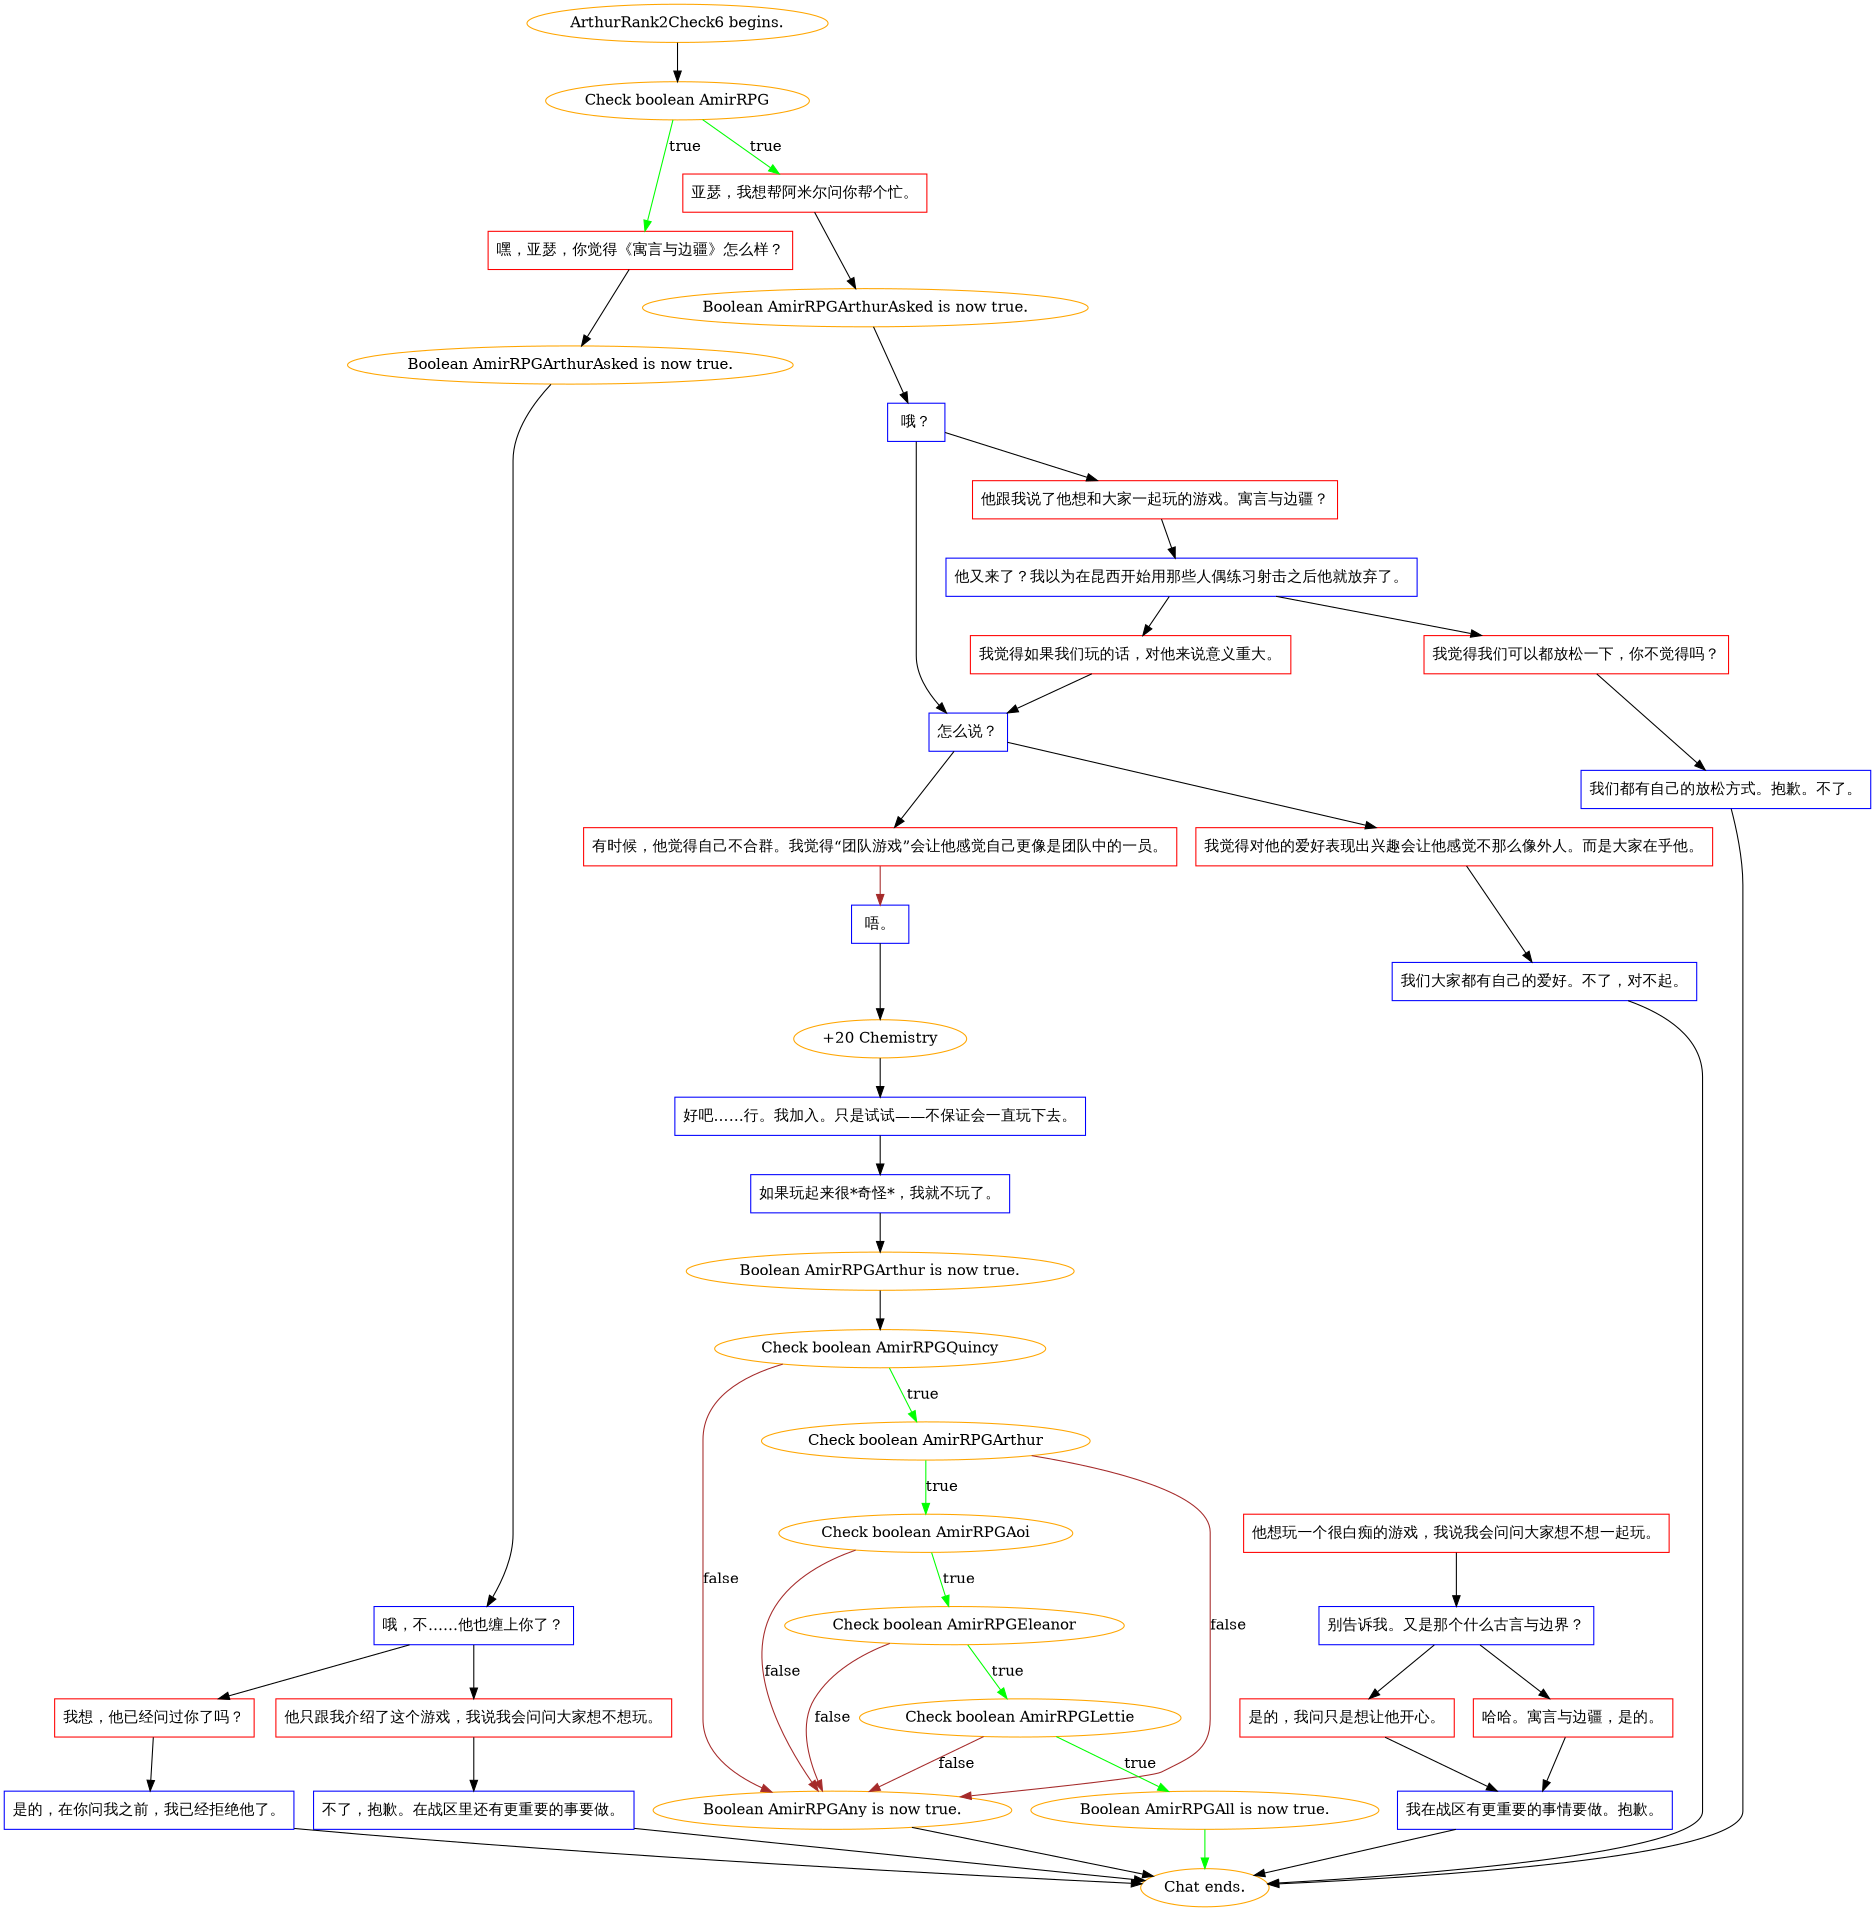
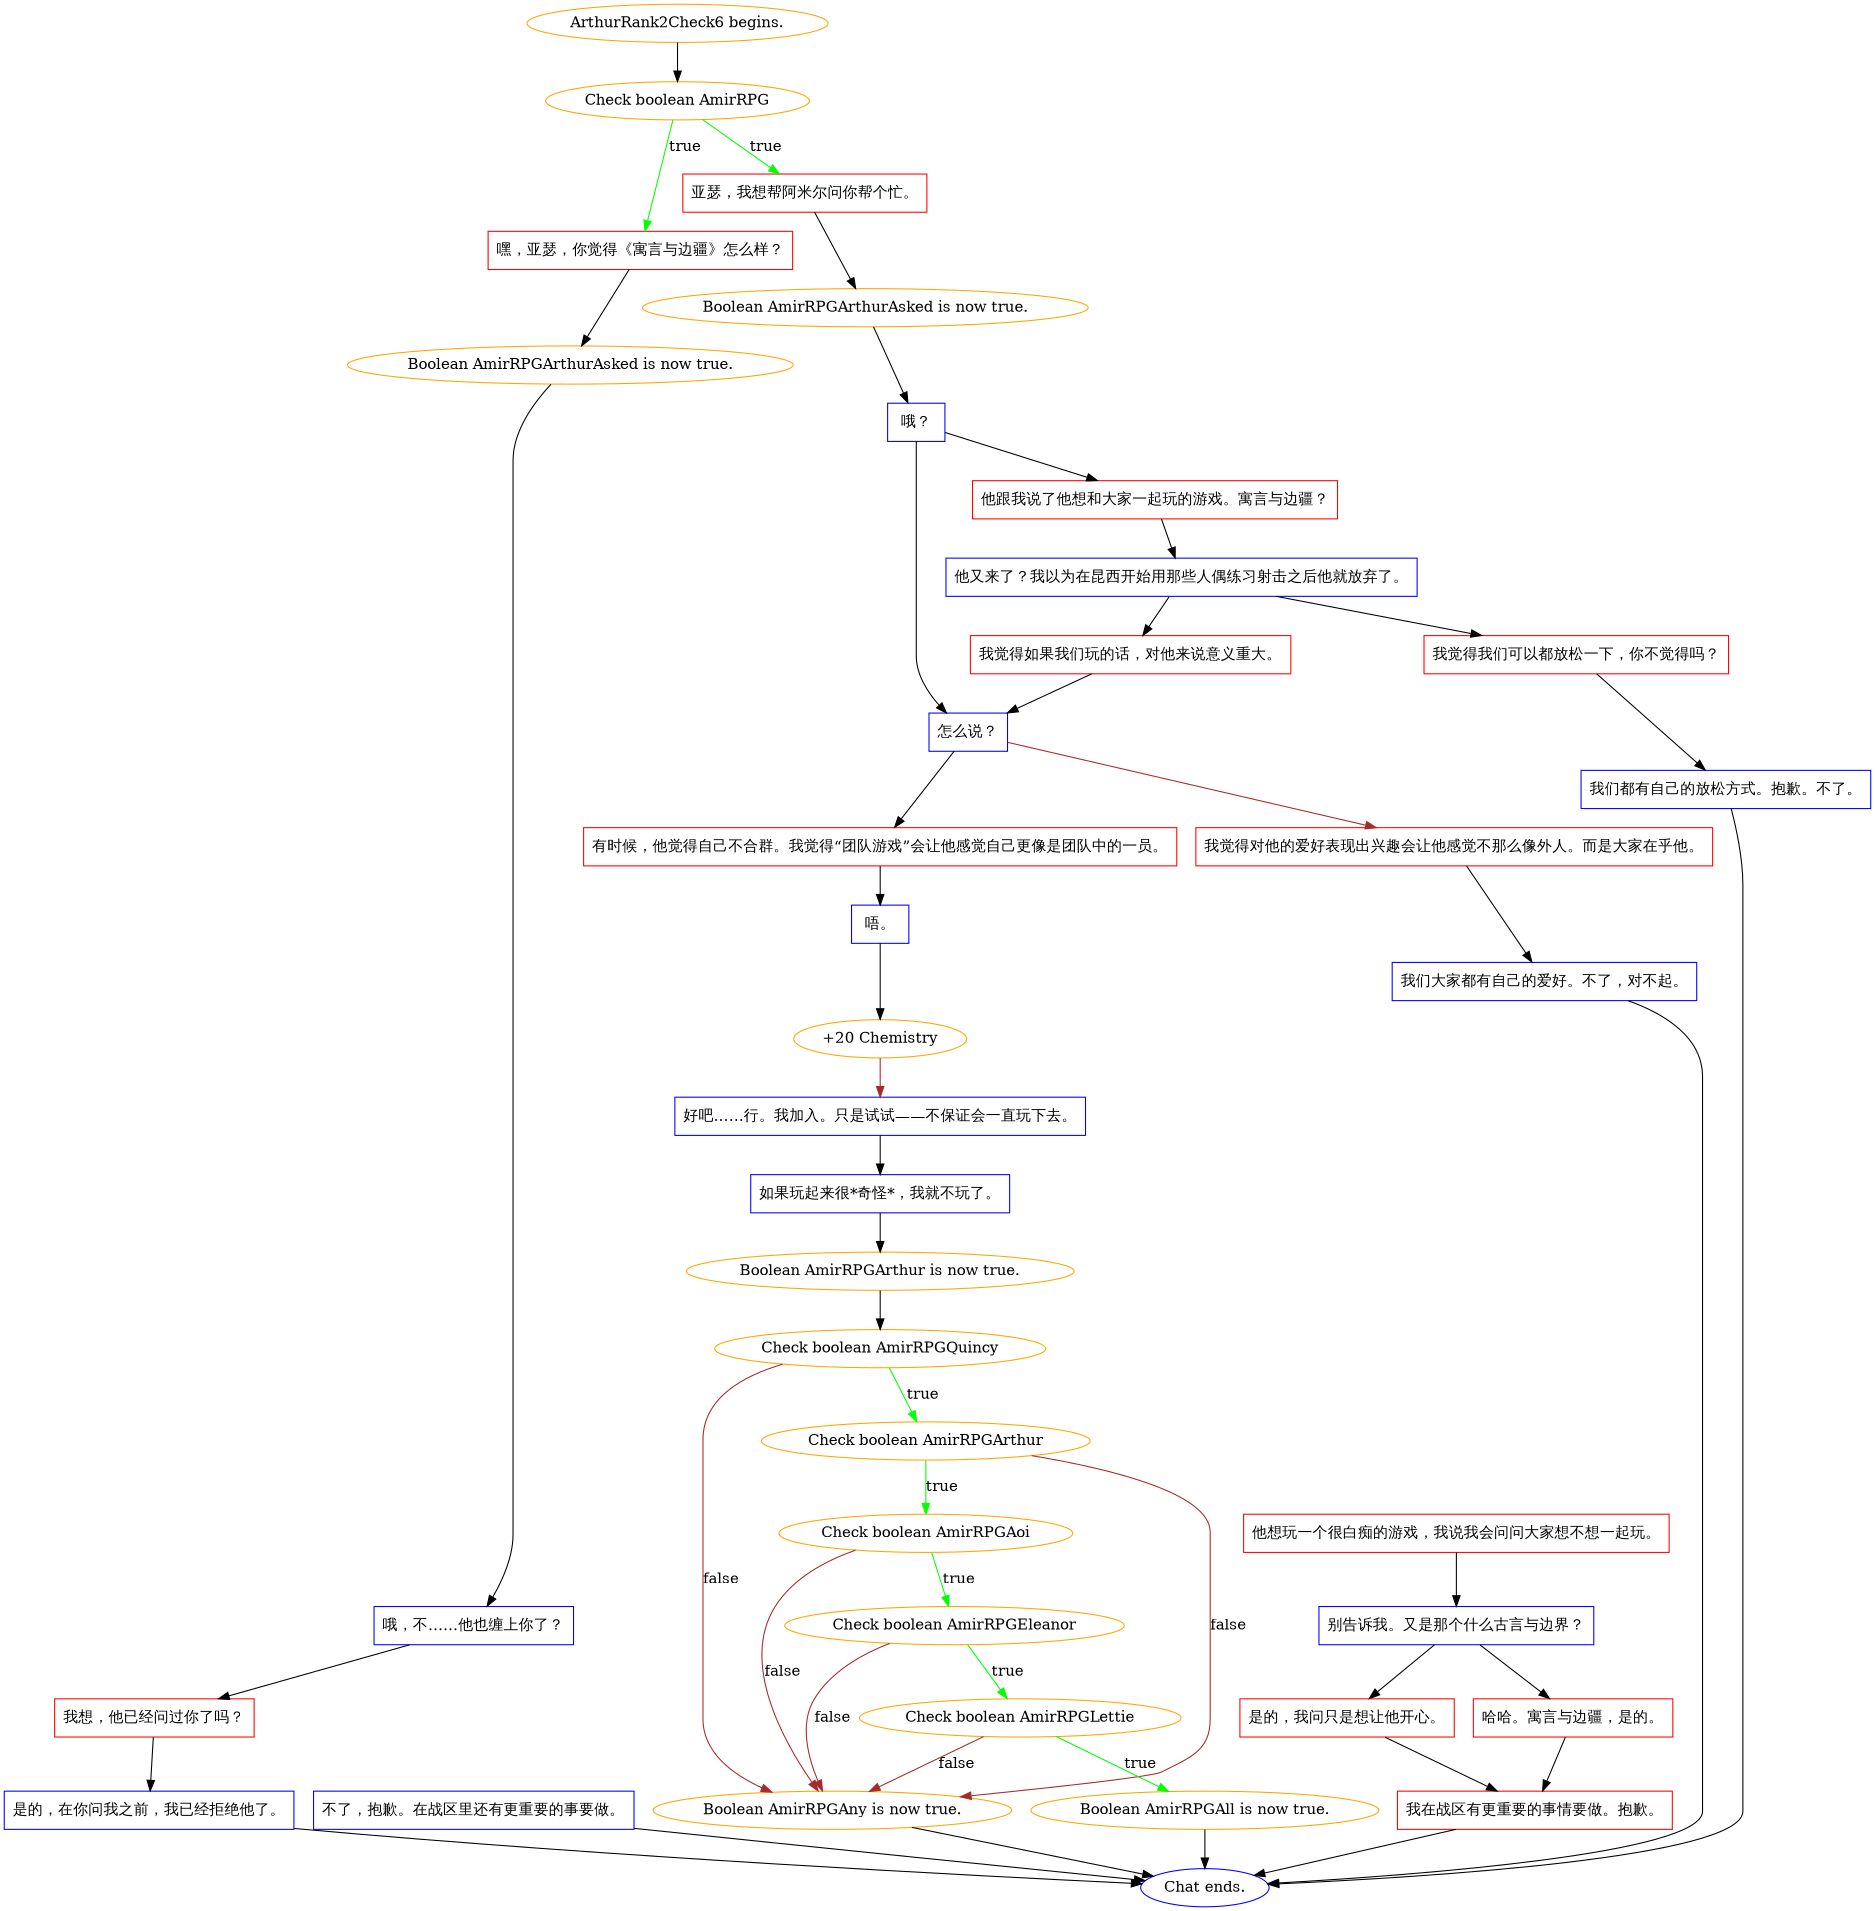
edge "怎么说？" -> "我觉得对他的爱好表现出兴趣会让他感觉不那么像外人。而是大家在乎他。": color black -> brown
edge "有时候，他觉得自己不合群。我觉得“团队游戏”会让他感觉自己更像是团队中的一员。" -> "唔。": color brown -> black
edge "+20 Chemistry" -> "好吧……行。我加入。只是试试——不保证会一直玩下去。": color black -> brown
node "他只跟我介绍了这个游戏，我说我会问问大家想不想玩。": removed
node "我在战区有更重要的事情要做。抱歉。": color blue -> red
edge "Boolean AmirRPGAll is now true." -> "Chat ends.": color green -> black
node "Chat ends.": color orange -> blue
